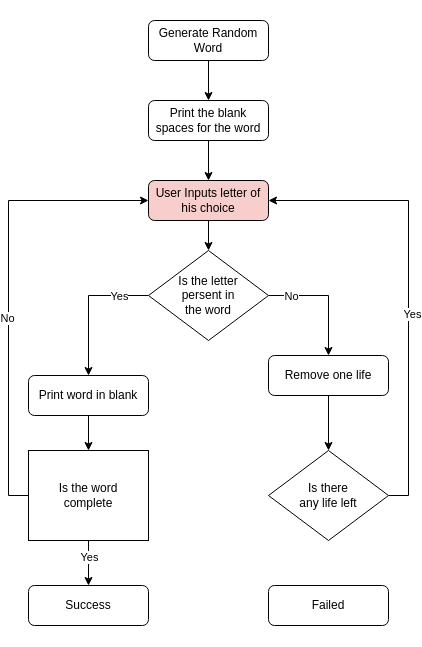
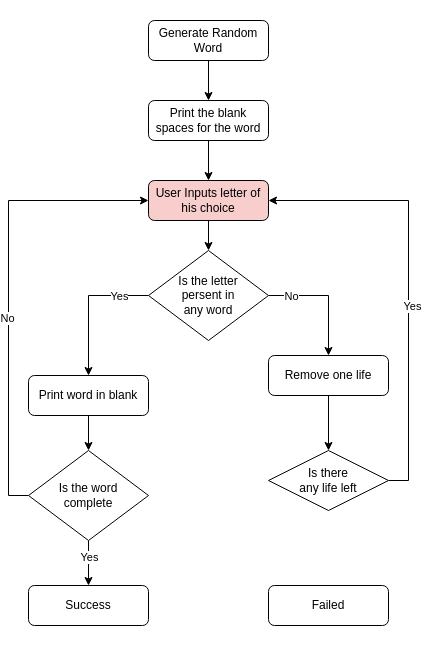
node "Is the letter persent in the word": label "Is the letter persent in the word" -> "Is the letter persent in any word"
node "Is the word complete": shape rectangle -> diamond
node "Is there any life left": size 120x90 -> 120x60
